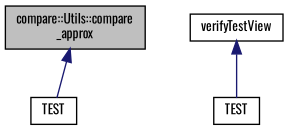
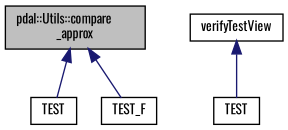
node "compare::Utils::compare _approx": label "compare::Utils::compare _approx" -> "pdal::Utils::compare _approx"
node "TEST_F": added
